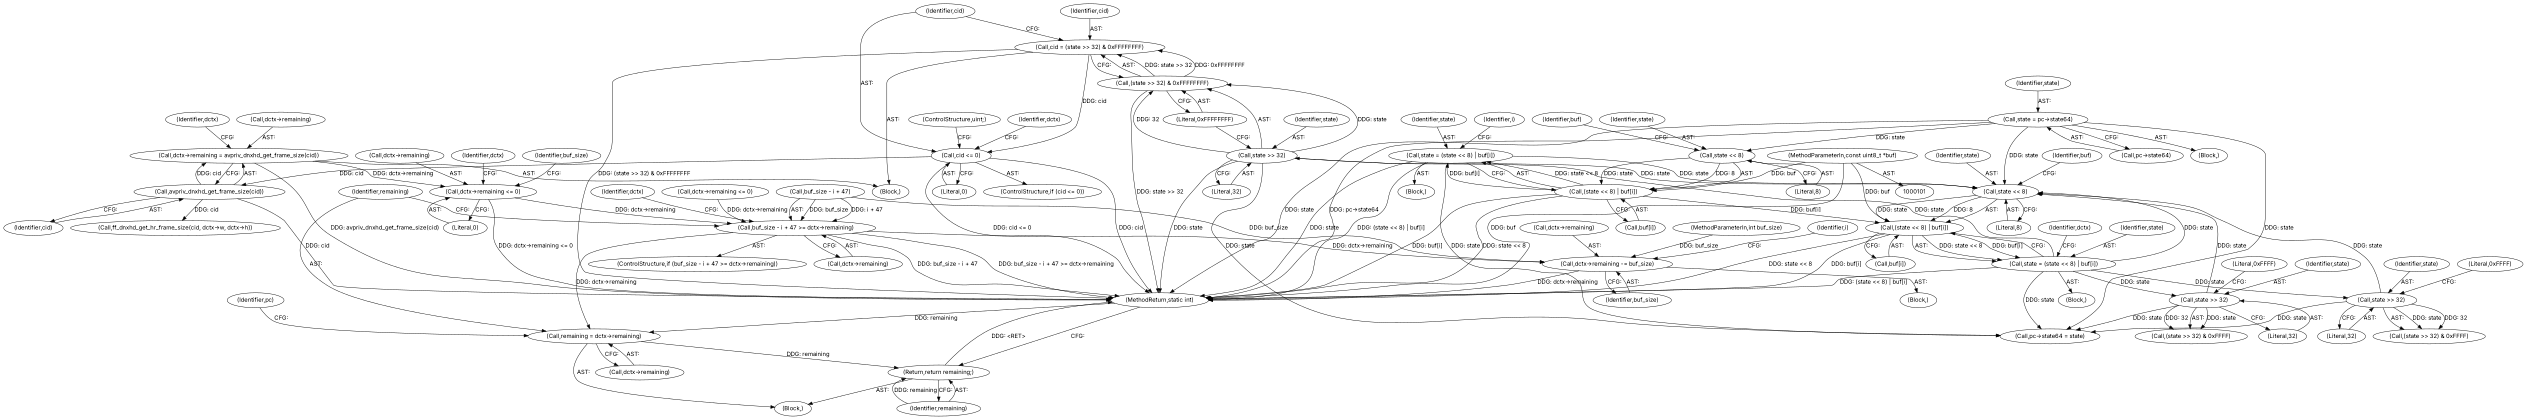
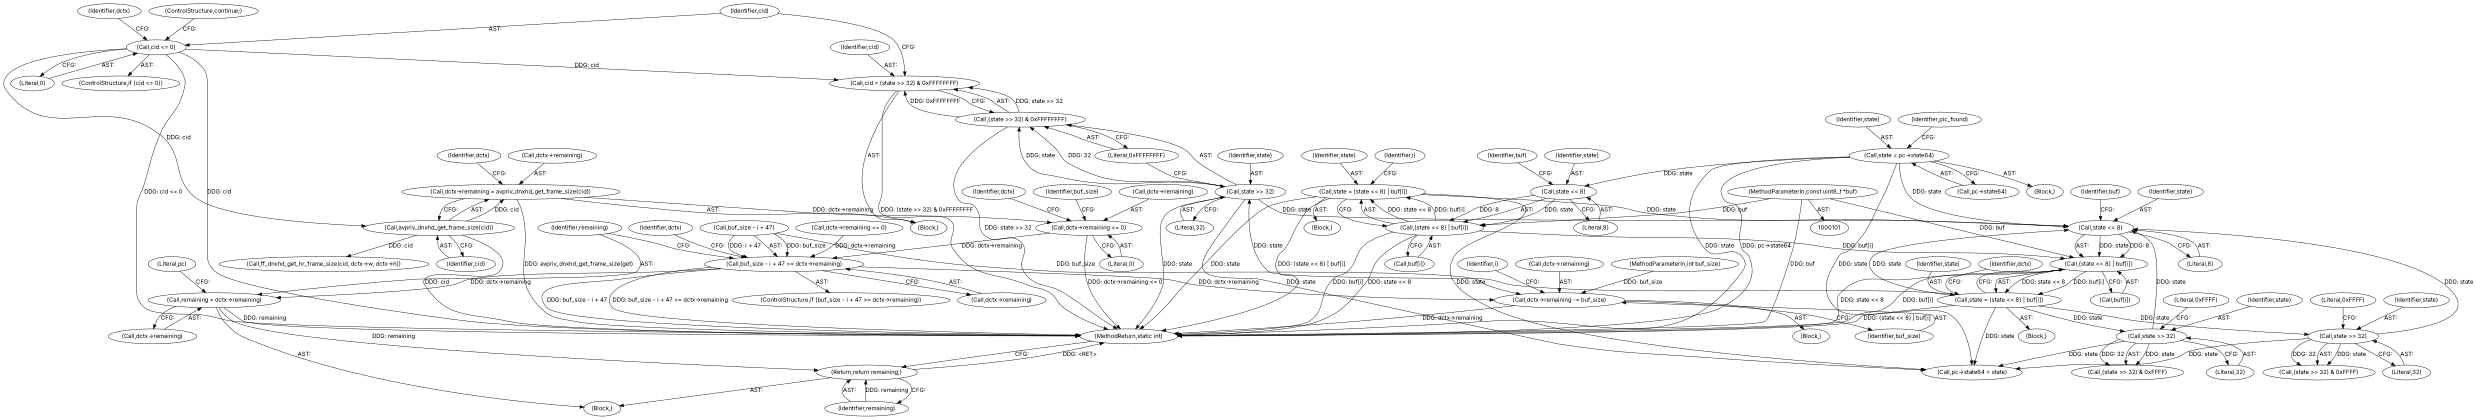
node "(ControlStructure,uint;)": label "(ControlStructure,uint;)" -> "(ControlStructure,continue;)"
node "(Identifier,pic_found)": added
edge "(Call,cid = (state >> 32) & 0xFFFFFFFF)" -> "(Call,cid <= 0)": reversed
edge "(Call,dctx->remaining = avpriv_dnxhd_get_frame_size(cid))" -> "(MethodReturn,static int)": label "DDG: avpriv_dnxhd_get_frame_size(cid)" -> "DDG: avpriv_dnxhd_get_frame_size(get)"
node "(Identifier,pc)": label "(Identifier,pc)" -> "(Literal,pc)"
edge "(MethodReturn,static int)" -> "(Call,remaining = dctx->remaining)": reversed
